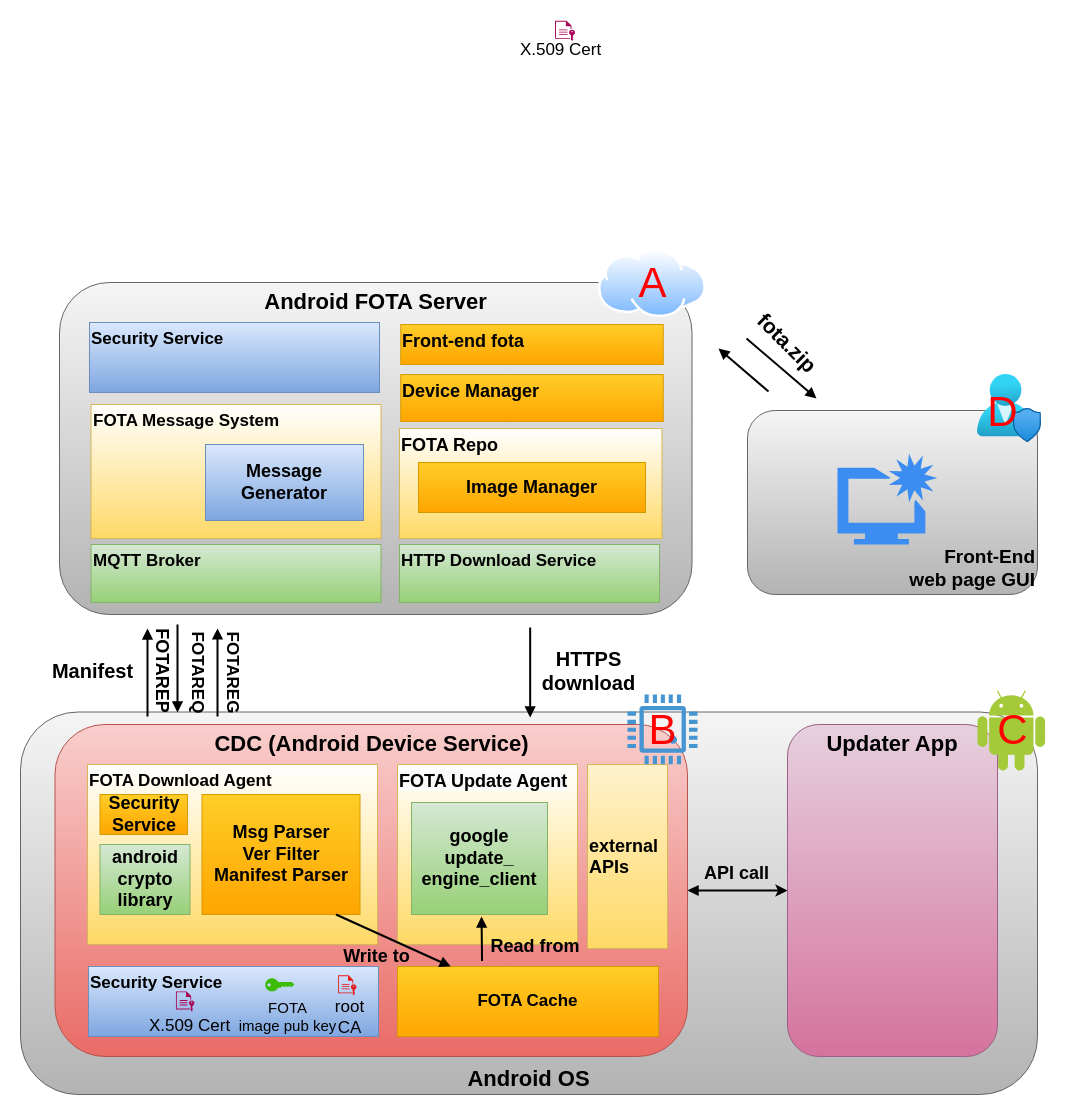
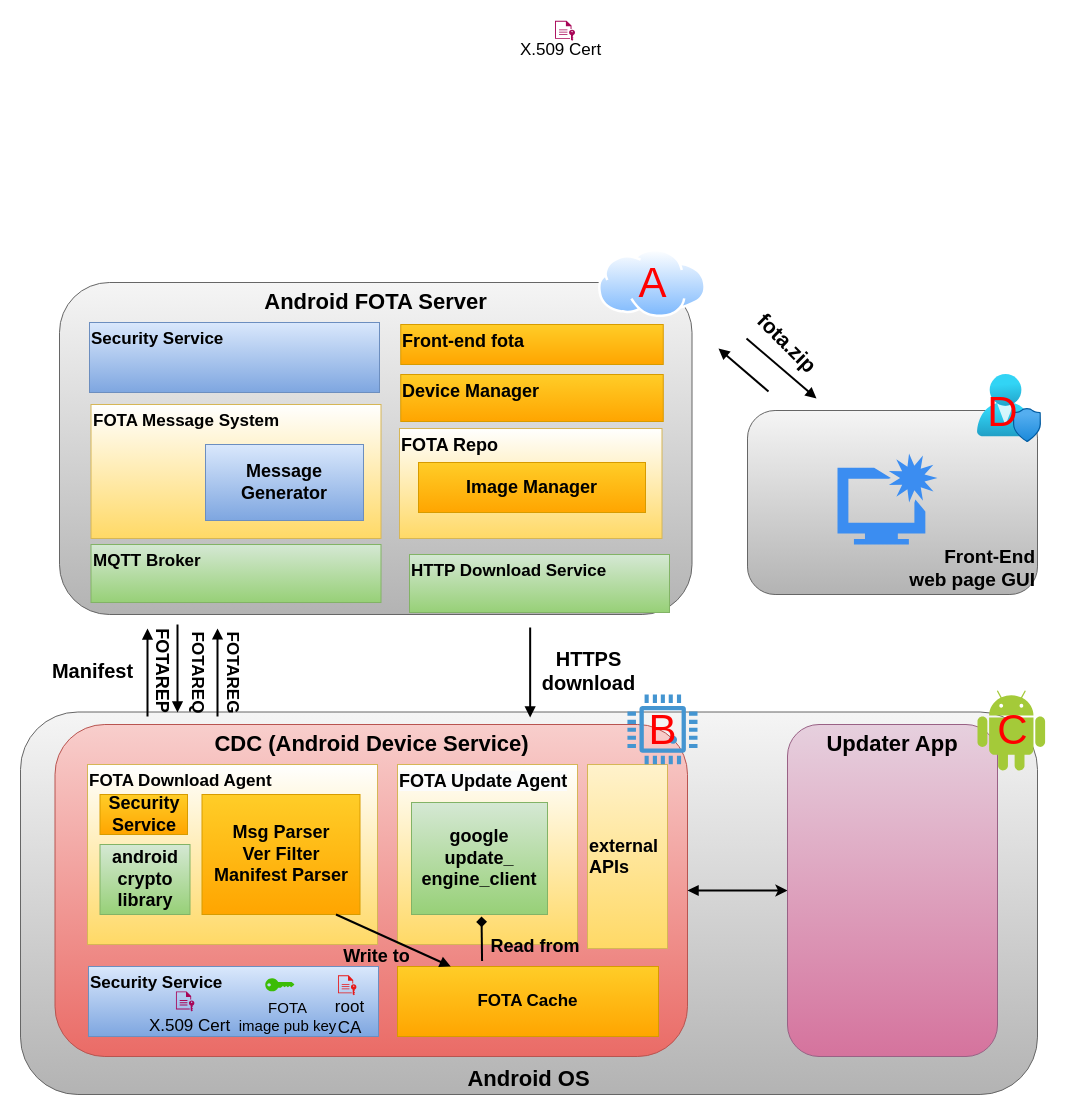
node "HTTP Download Service": moved (530, 574) -> (540, 584)
node "API call": removed
edge "FOTA Cache" -> "google update_ engine_client": arrowhead block -> diamond
